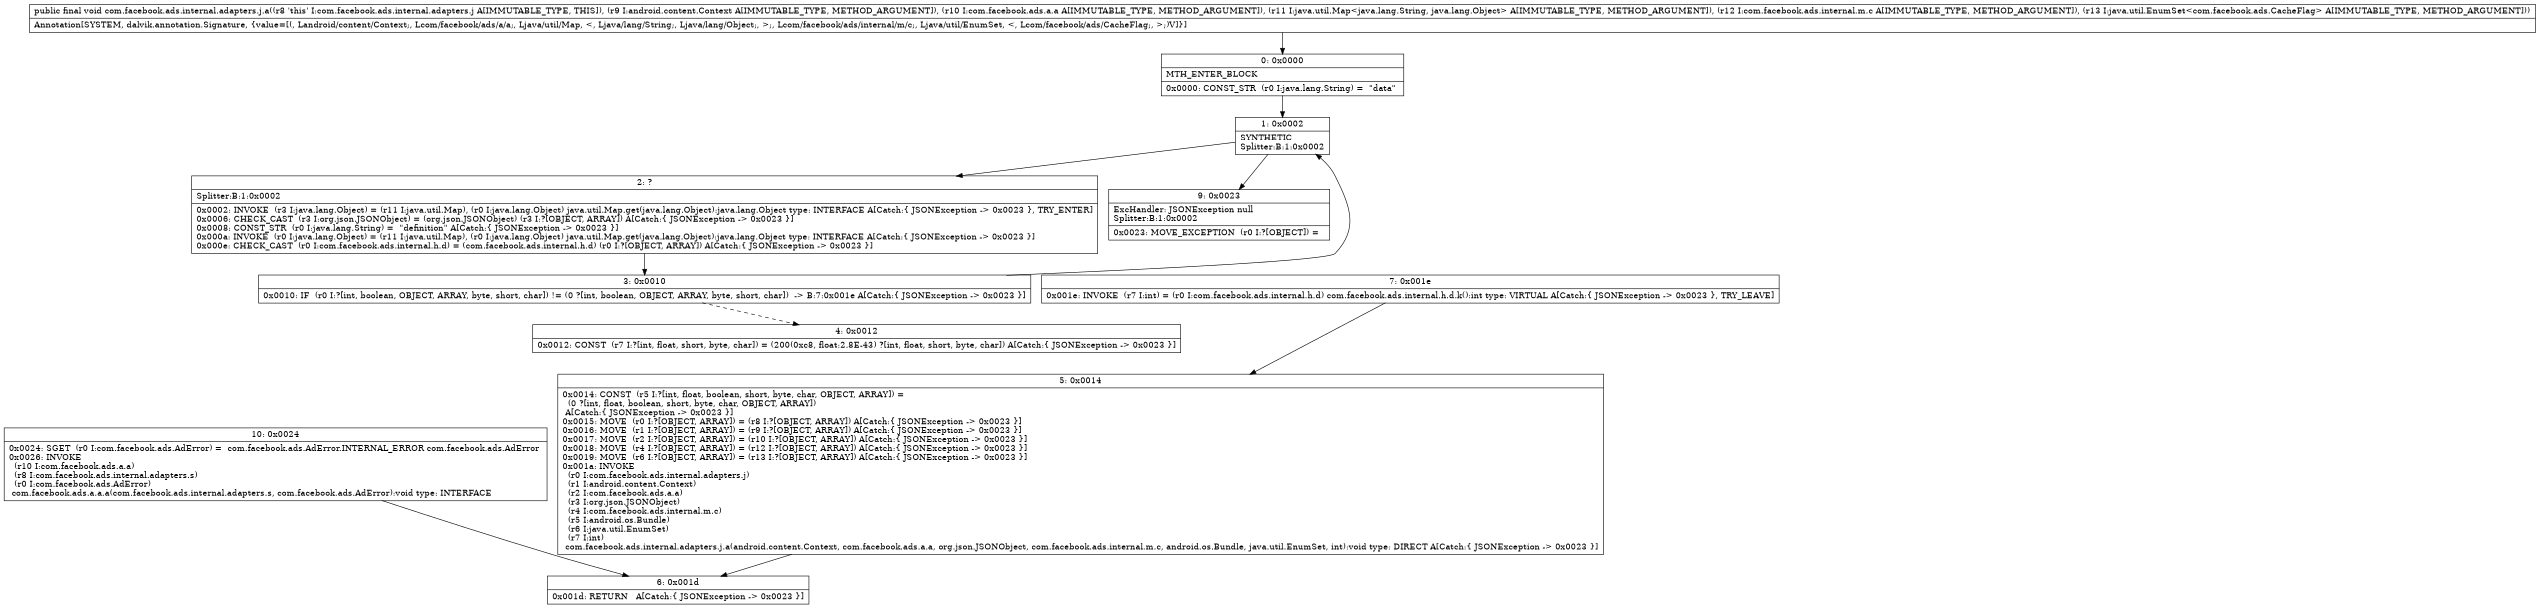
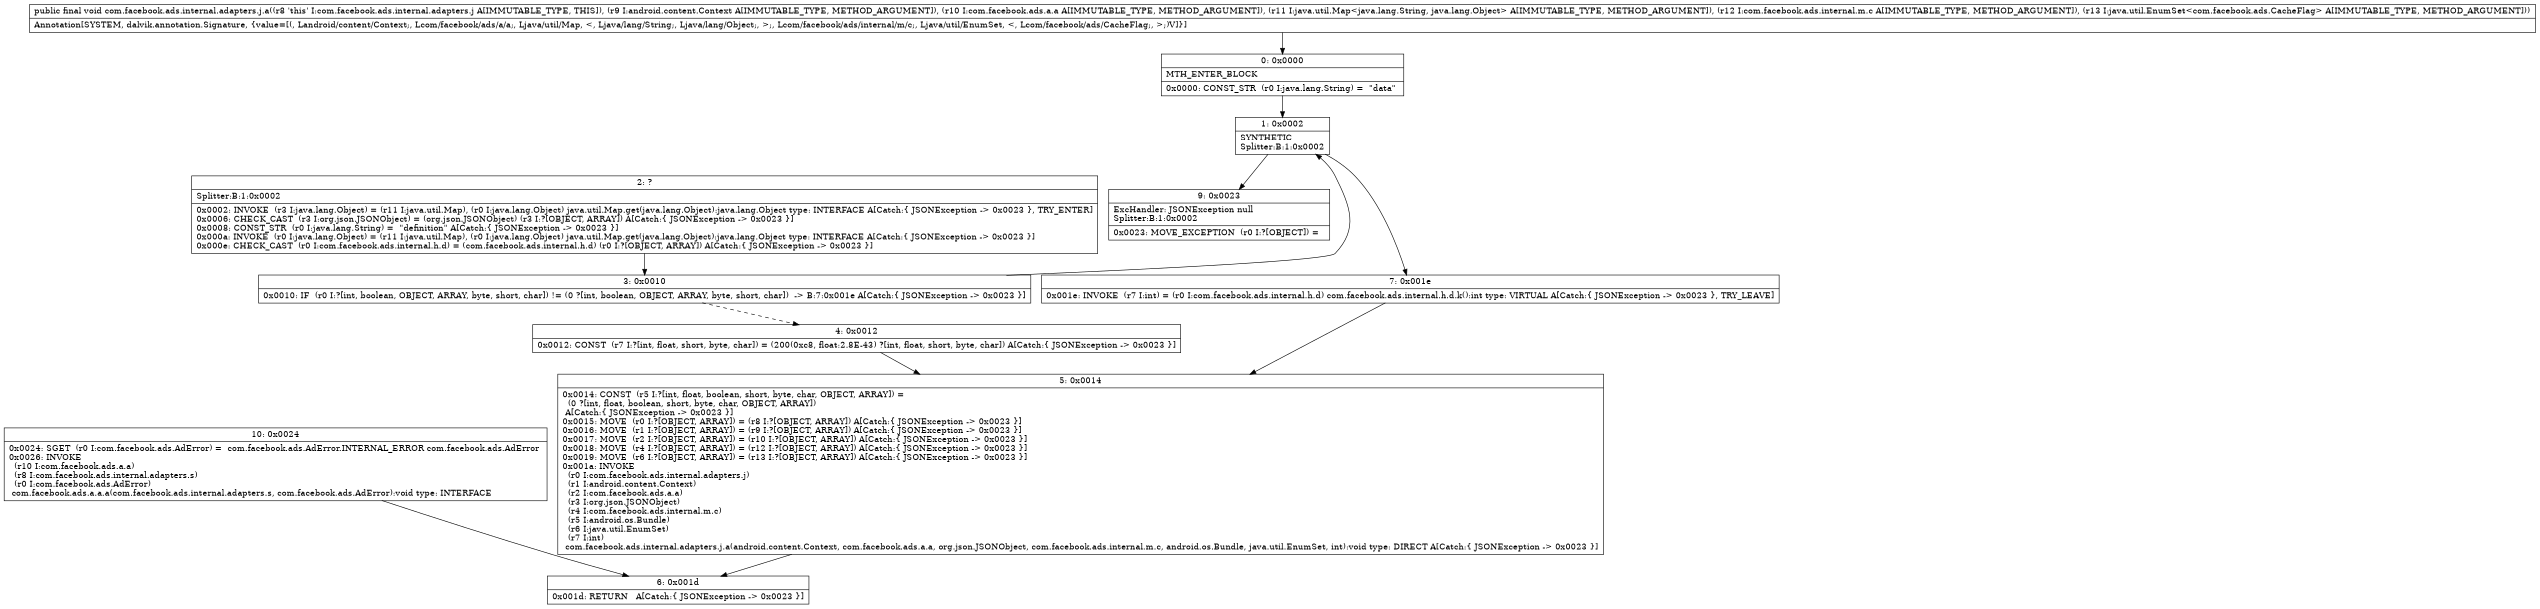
edge "1: 0x0002" -> "2: ?": now "1: 0x0002" -> "7: 0x001e"
edge "4: 0x0012" -> "5: 0x0014": added
